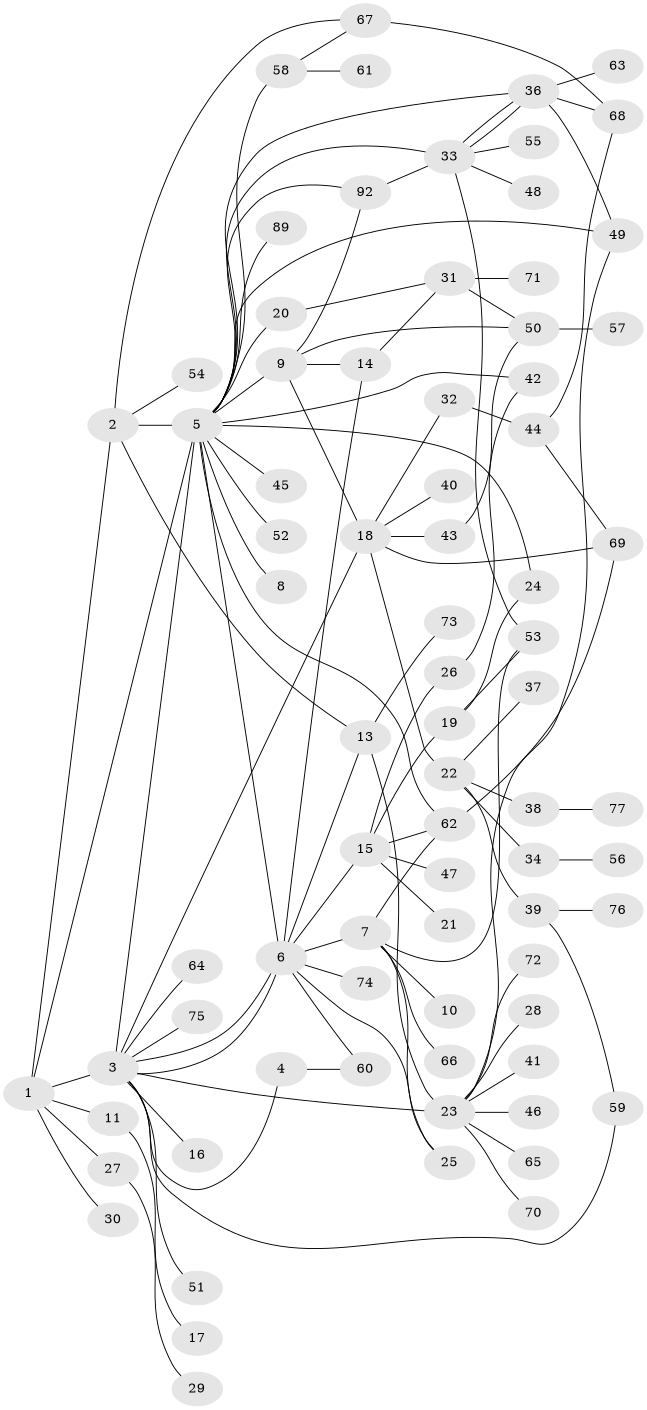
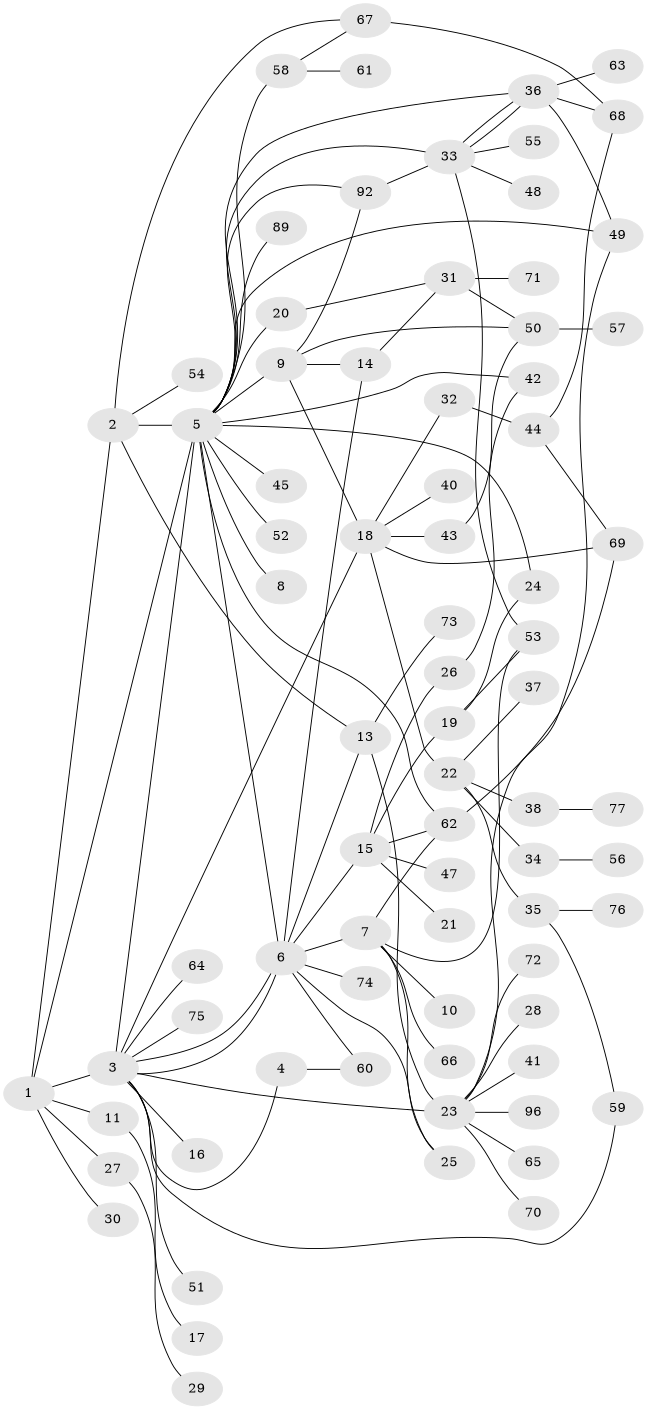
node "39": label "39" -> "35"
node "46": label "46" -> "96"
